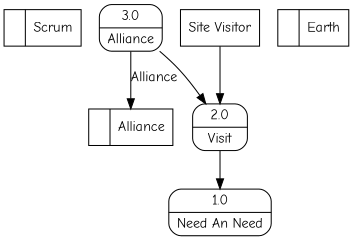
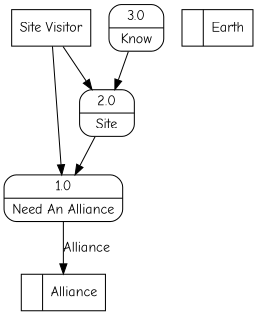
node "Scrum": removed
node "3.0": text "Alliance" -> "Know"
edge "3.0" -> "Alliance": now "1.0" -> "Alliance"
edge "Site Visitor" -> "1.0": added
node "2.0": text "Visit" -> "Site"
node "1.0": text "Need An Need" -> "Need An Alliance"
